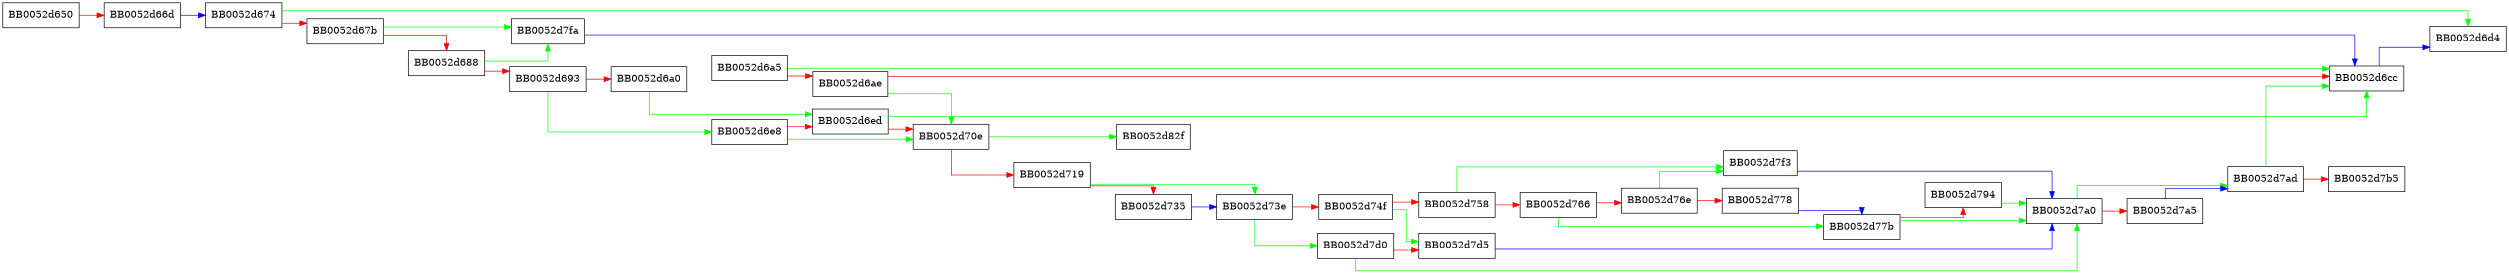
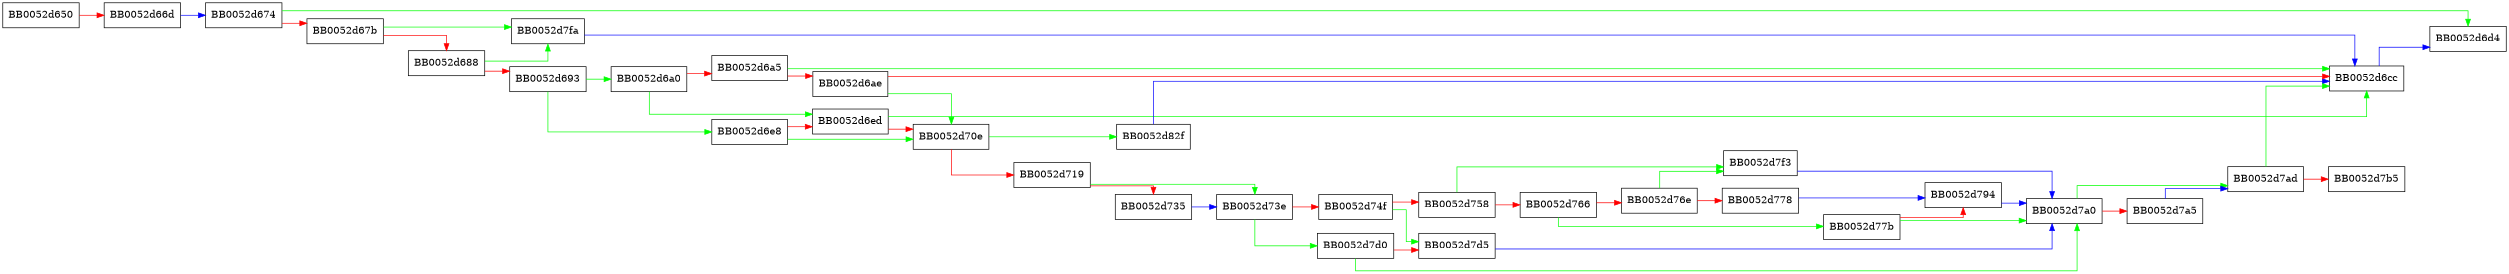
edge "BB0052d6a0" -> "BB0052d6a5": added
edge "BB0052d693" -> "BB0052d6a0": color red -> green
edge "BB0052d82f" -> "BB0052d6cc": added
edge "BB0052d794" -> "BB0052d7a0": color green -> blue
edge "BB0052d778" -> "BB0052d77b": now "BB0052d778" -> "BB0052d794"
